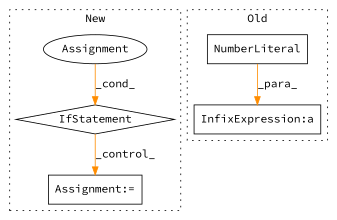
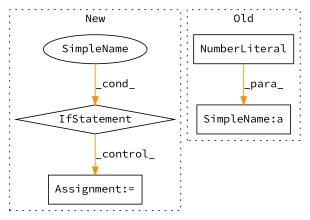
node "Assignment": label "Assignment" -> "SimpleName"
node "InfixExpression:a": label "InfixExpression:a" -> "SimpleName:a"
